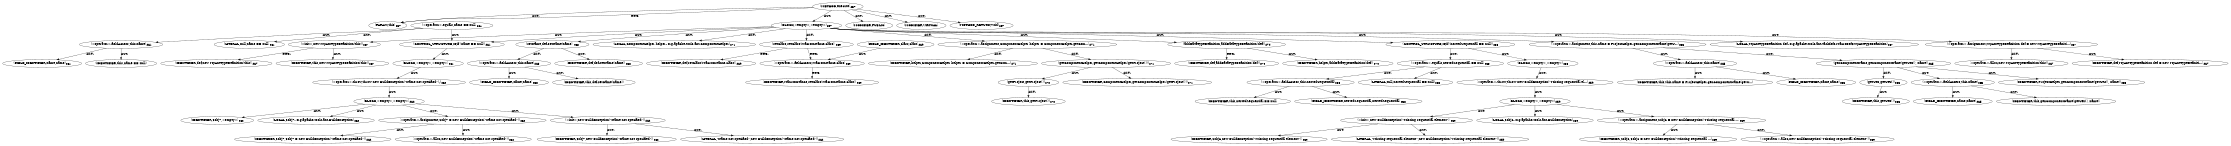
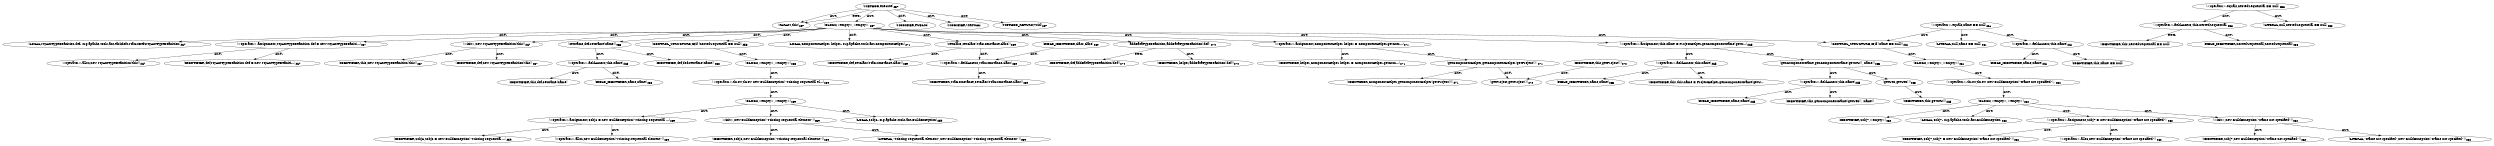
edge "(CONTROL_STRUCTURE,IF,if (nestedSequential == null))" -> "(<operator>.equals,nestedSequential == null)": removed, label "AST:"
edge "(<init>,new MyAntTypeDefinition(this))" -> "(IDENTIFIER,def,new MyAntTypeDefinition(this))": label "DDG: " -> "AST: "
edge "(setClass,setClass(MacroInstance.class))" -> "(IDENTIFIER,def,setClass(MacroInstance.class))": label "DDG: " -> "AST: "
edge "(setClass,setClass(MacroInstance.class))" -> "(<operator>.fieldAccess,MacroInstance.class)": label "DDG: " -> "AST: "
edge "(<operator>.fieldAccess,MacroInstance.class)" -> "(IDENTIFIER,MacroInstance,setClass(MacroInstance.class))": label "DDG: " -> "AST: "
node "(IDENTIFIER,ProjectHelper,genComponentName(getURI(), name))": removed
edge "(getProject,getProject())" -> "(IDENTIFIER,this,getProject())": reversed
edge "(<operator>.fieldAccess,this.nestedSequential)" -> "(IDENTIFIER,this,nestedSequential == null)": label "AST: " -> "DDG: "
